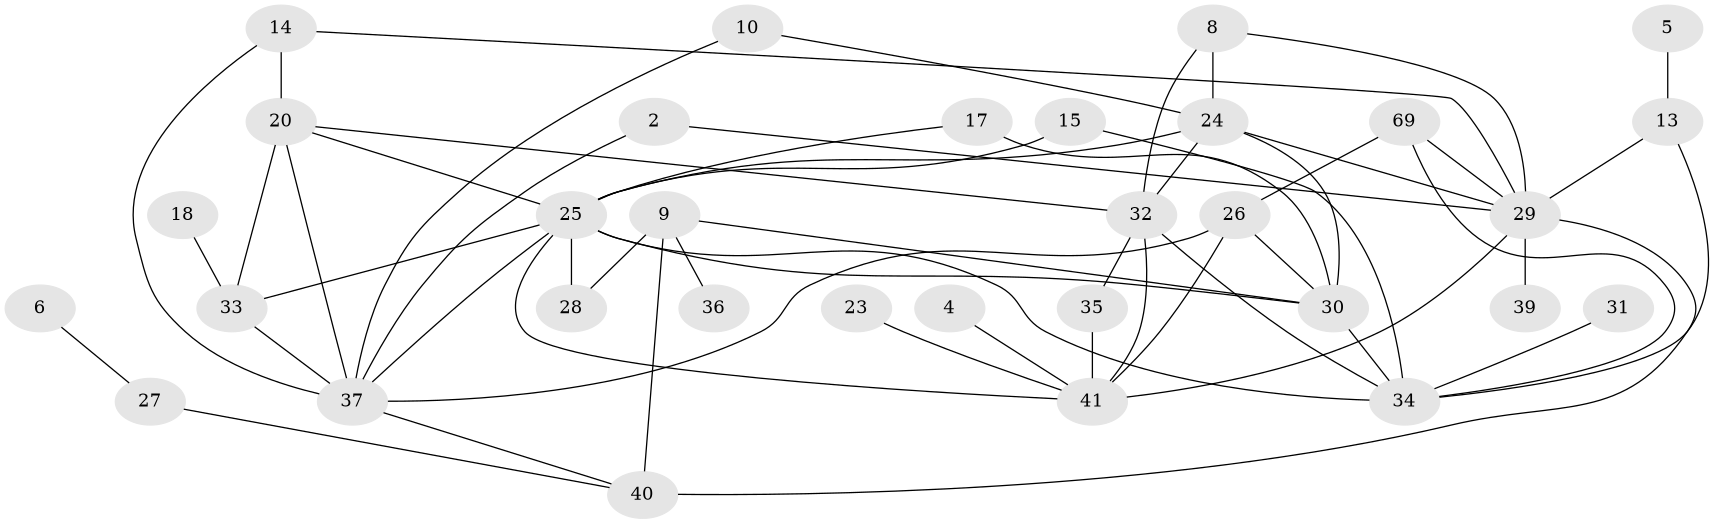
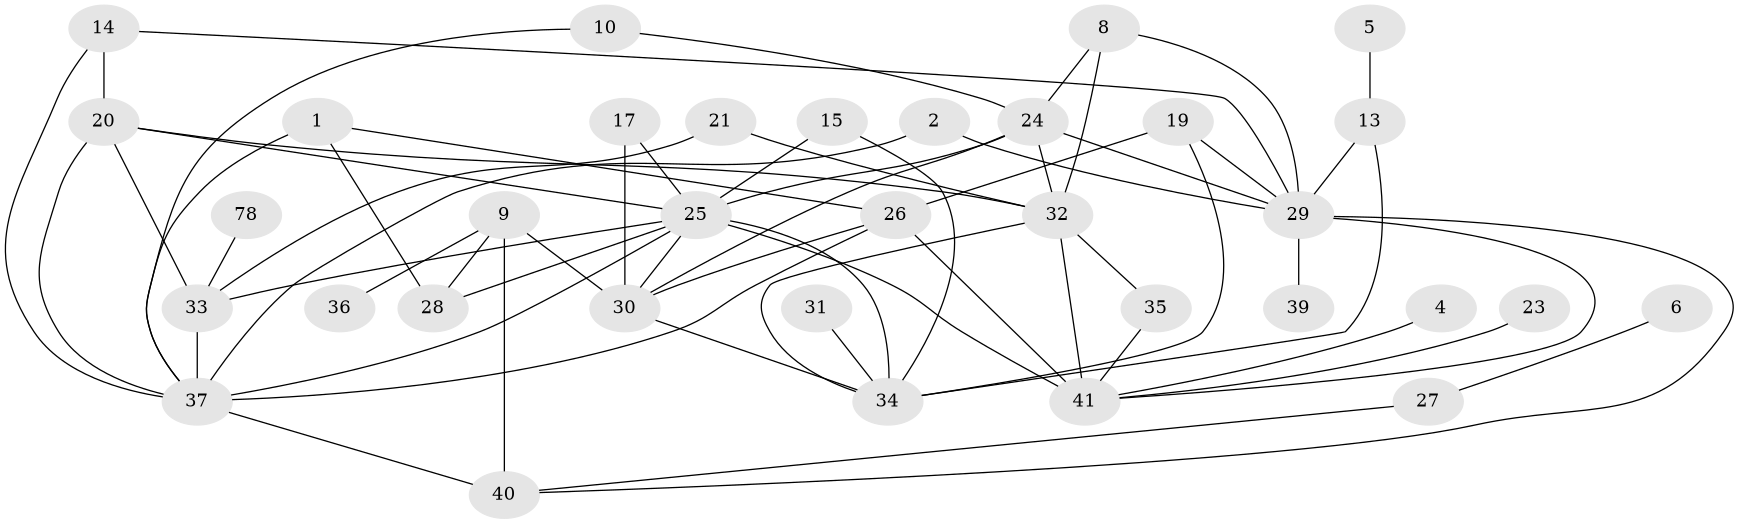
node "1": added
node "21": added
node "69": label "69" -> "19"
node "18": label "18" -> "78"
